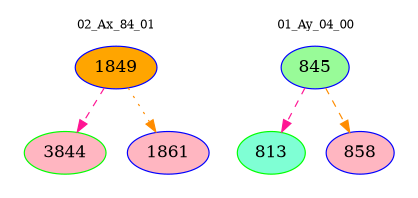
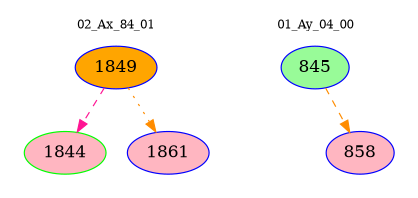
node "3844": label "3844" -> "1844"
node "813": removed
